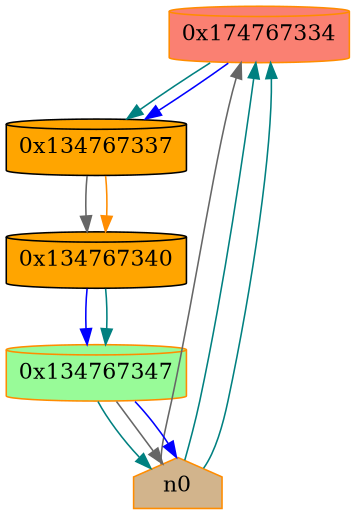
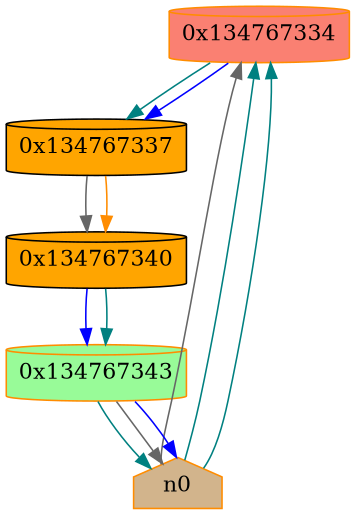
node "0x174767334": label "0x174767334" -> "0x134767334"
node "0x134767347": label "0x134767347" -> "0x134767343"
